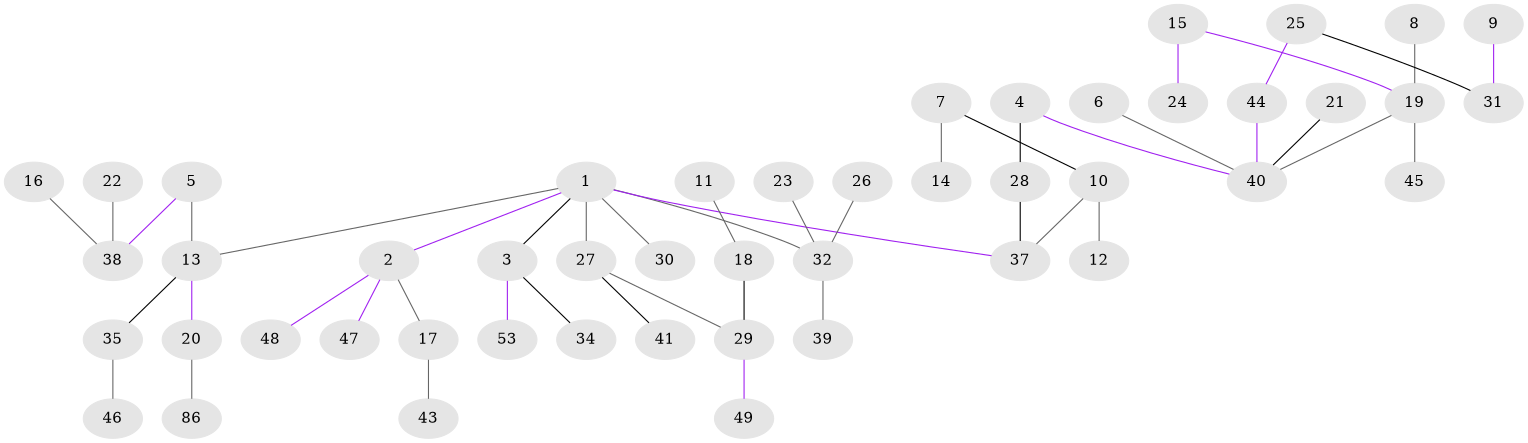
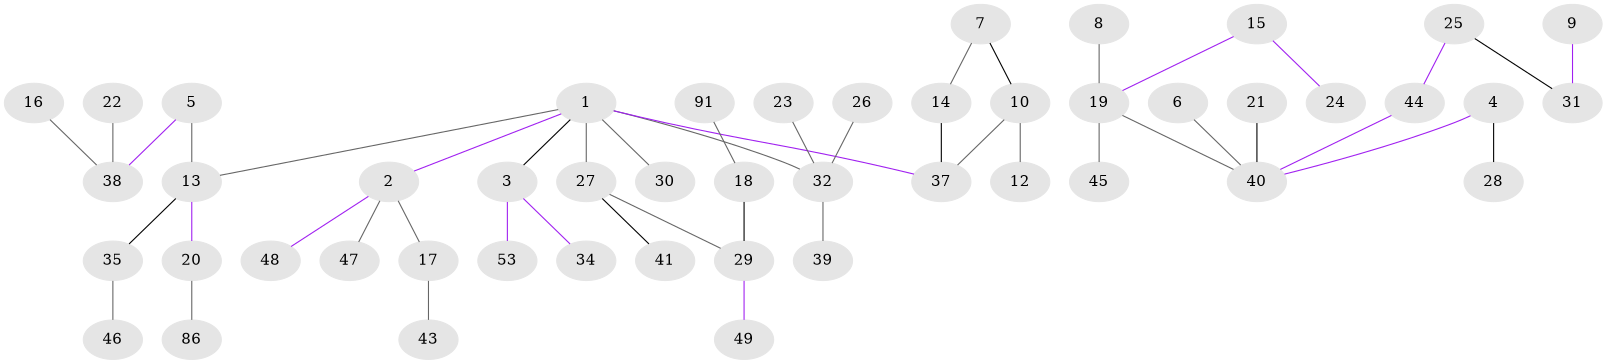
node "11": label "11" -> "91"
edge "28" -- "37": now "14" -- "37"
edge "2" -- "47": color purple -> gray40
edge "3" -- "34": color black -> purple
